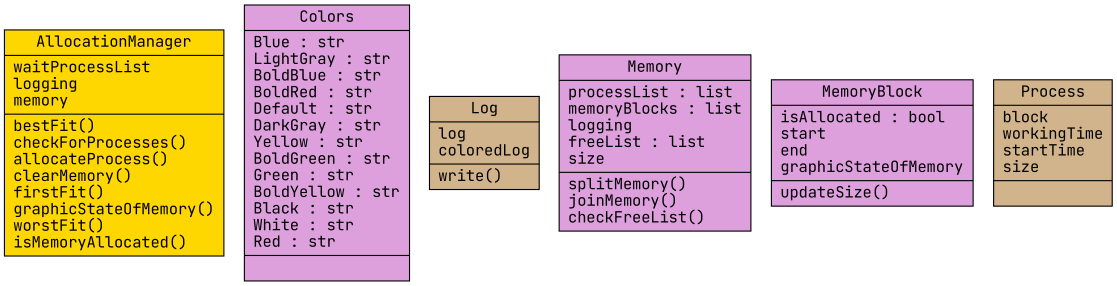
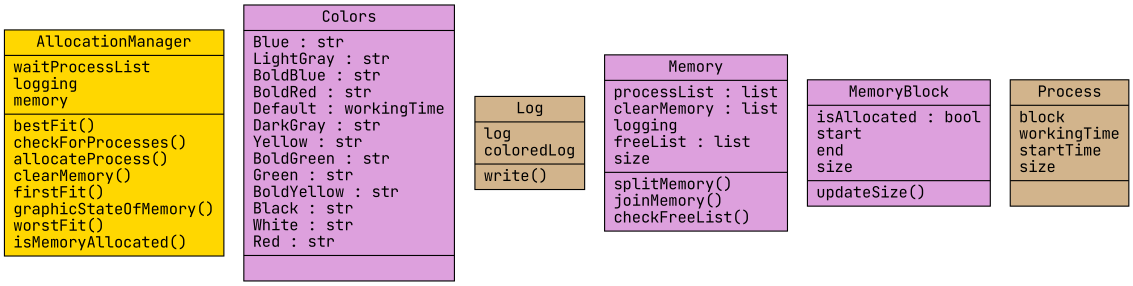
node "Colors": text "Default : str" -> "Default : workingTime"
node "Memory": text "memoryBlocks : list" -> "clearMemory : list"
node "MemoryBlock": text "graphicStateOfMemory" -> "size"
